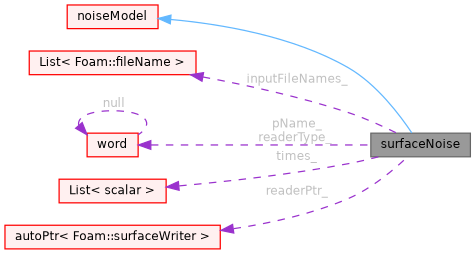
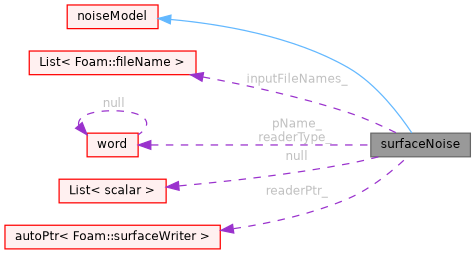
edge "surfaceNoise" -> "List< scalar >": label " times_" -> " null"
